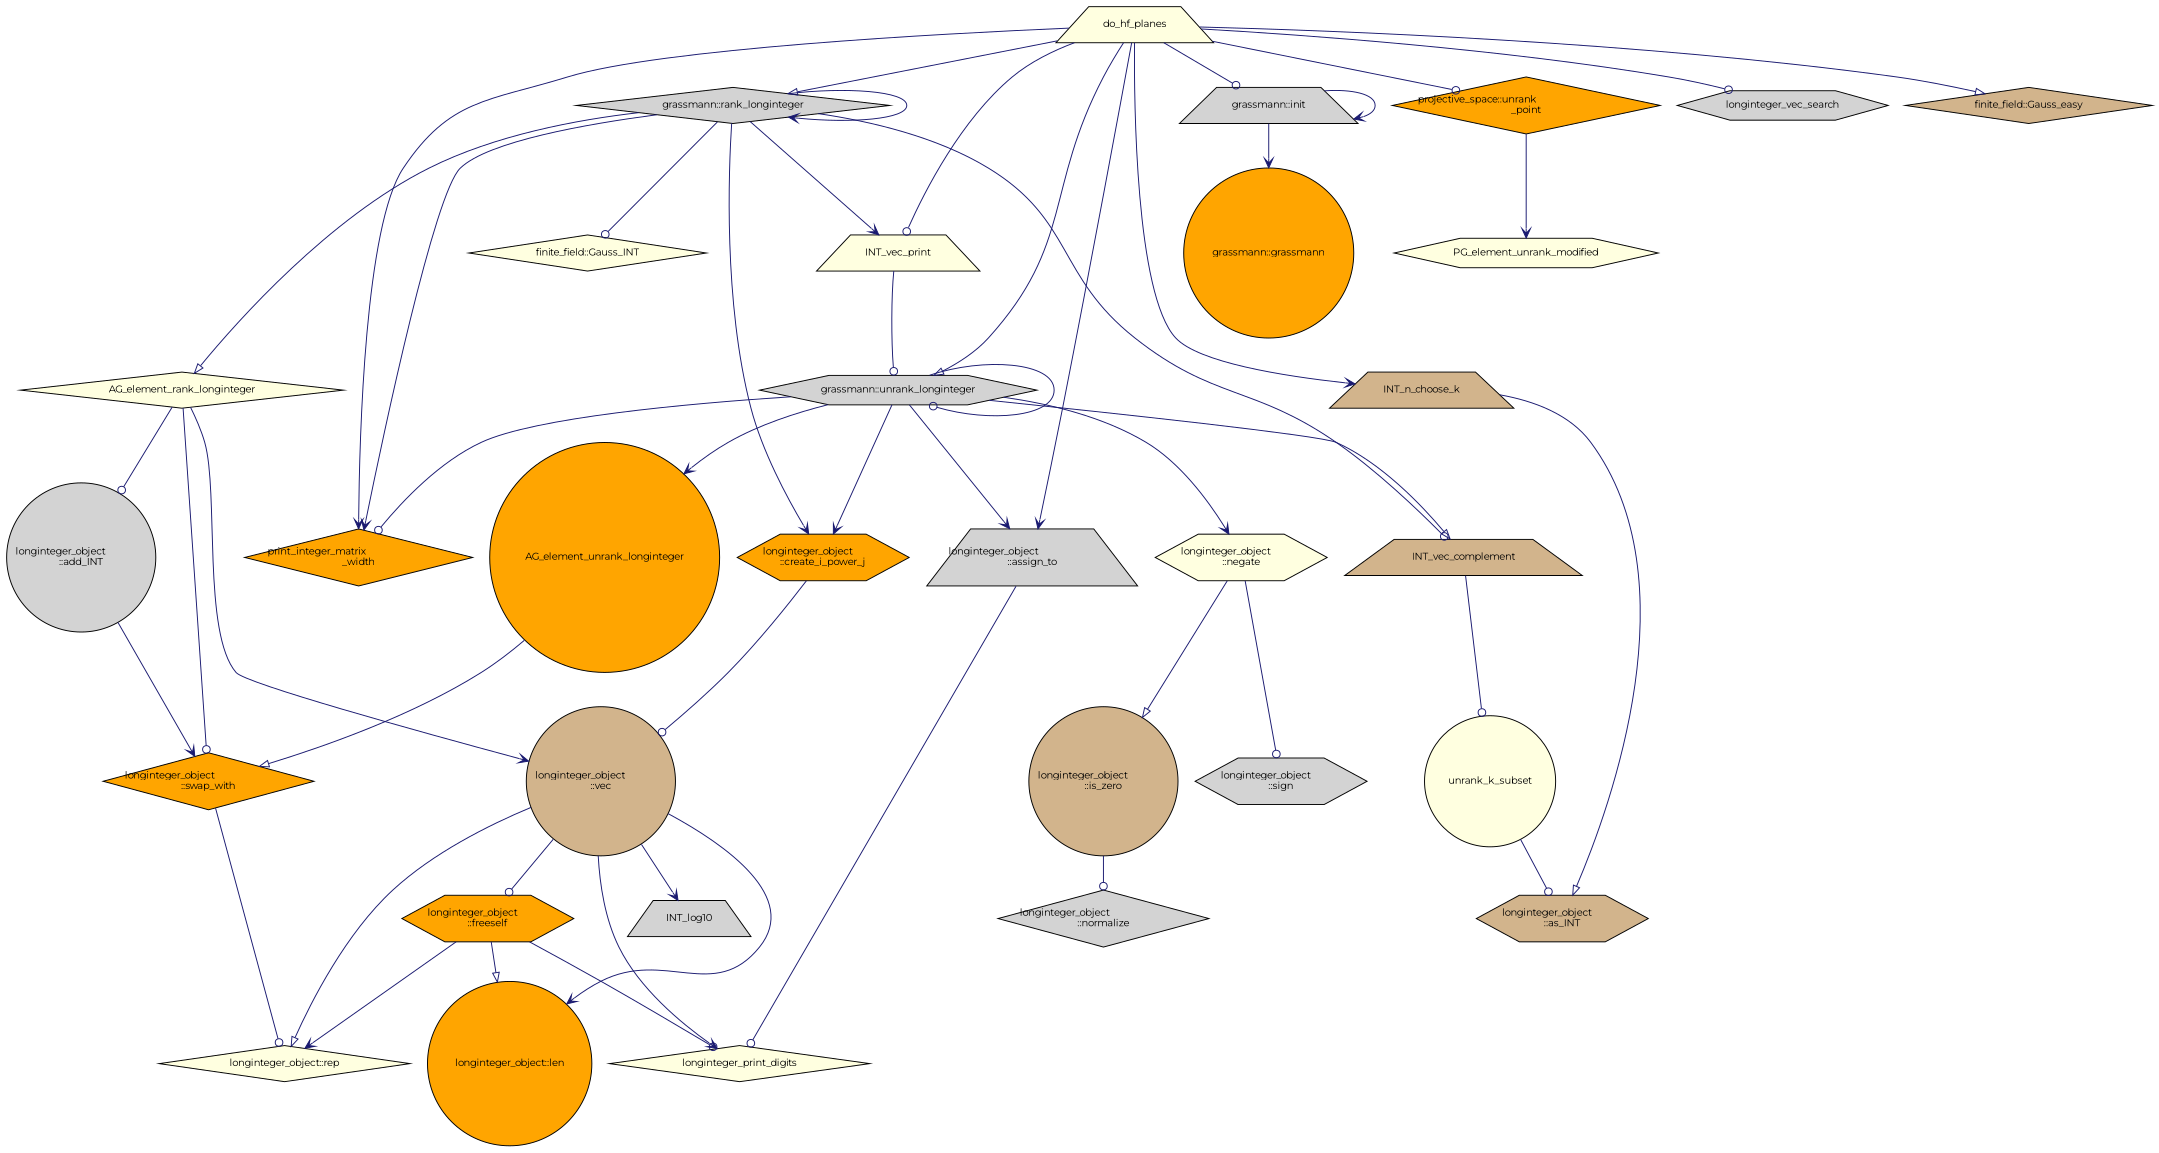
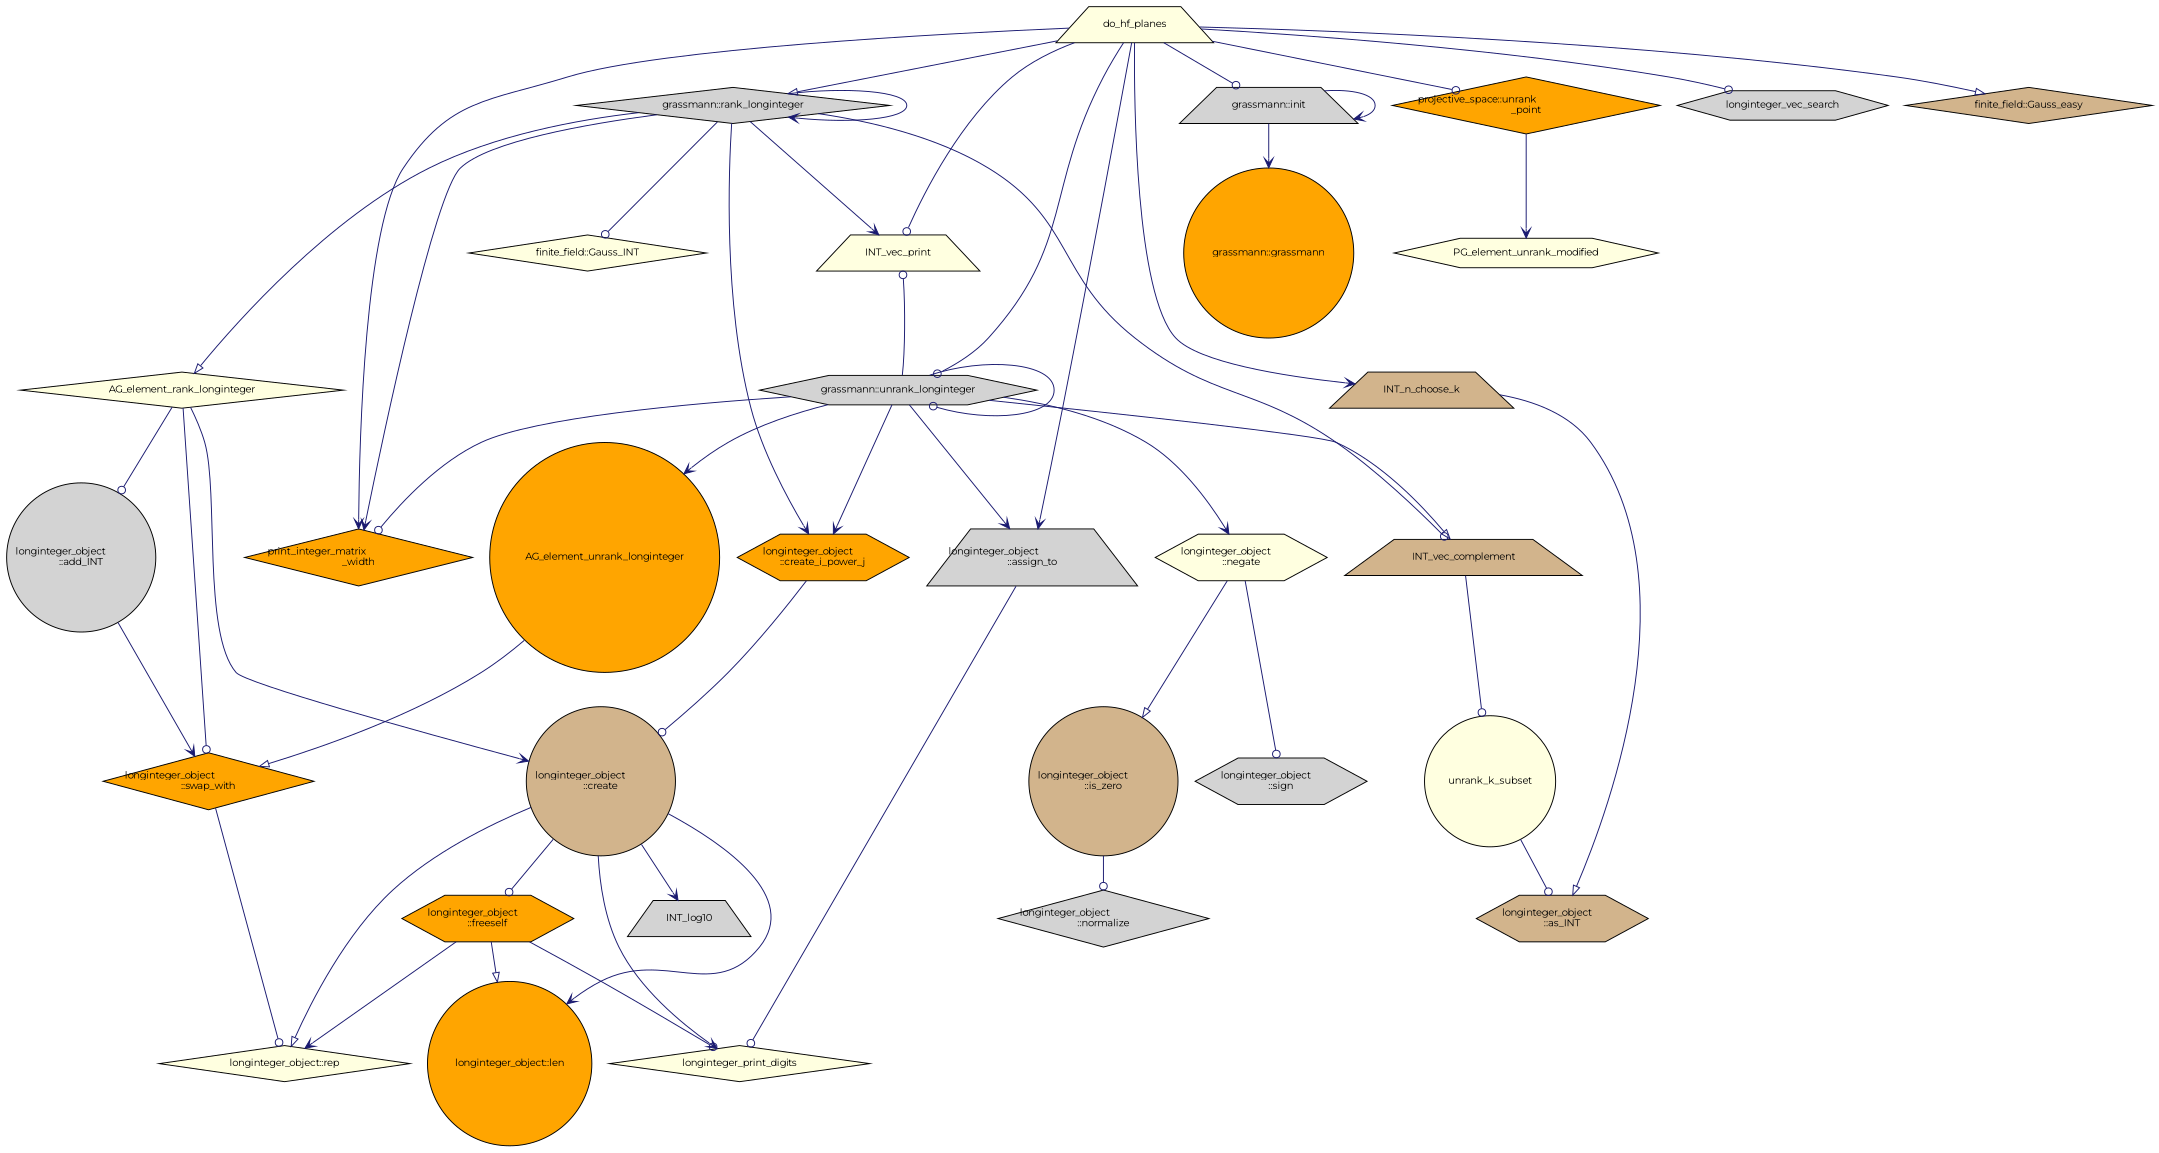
edge "do_hf_planes" -> "grassmann::unrank_longinteger": arrowhead onormal -> odot
edge "INT_vec_print" -> "grassmann::unrank_longinteger": reversed
node "longinteger_object ::vec": label "longinteger_object ::vec" -> "longinteger_object ::create"
